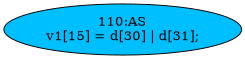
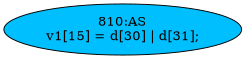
node "110:AS v1[15] = d[30] | d[31];": label "110:AS v1[15] = d[30] | d[31];" -> "810:AS v1[15] = d[30] | d[31];"
